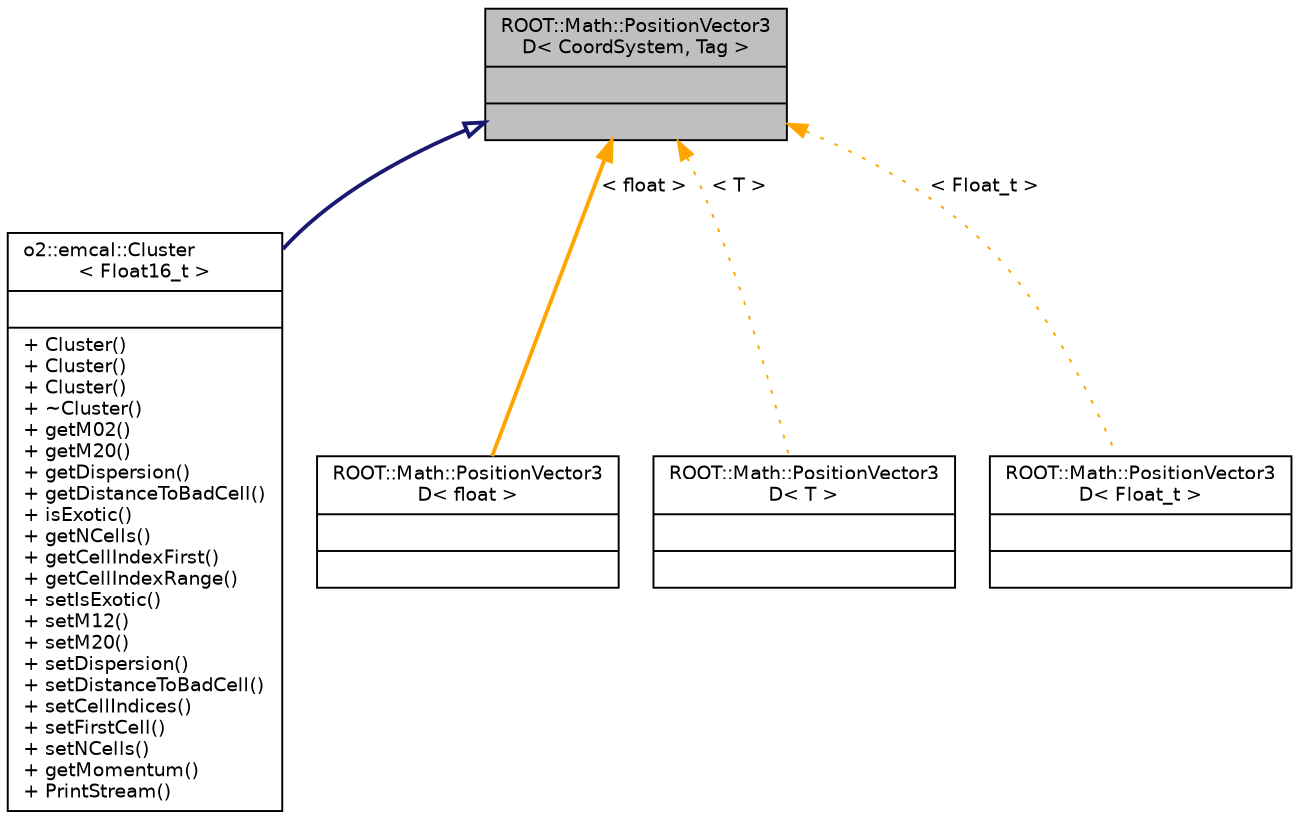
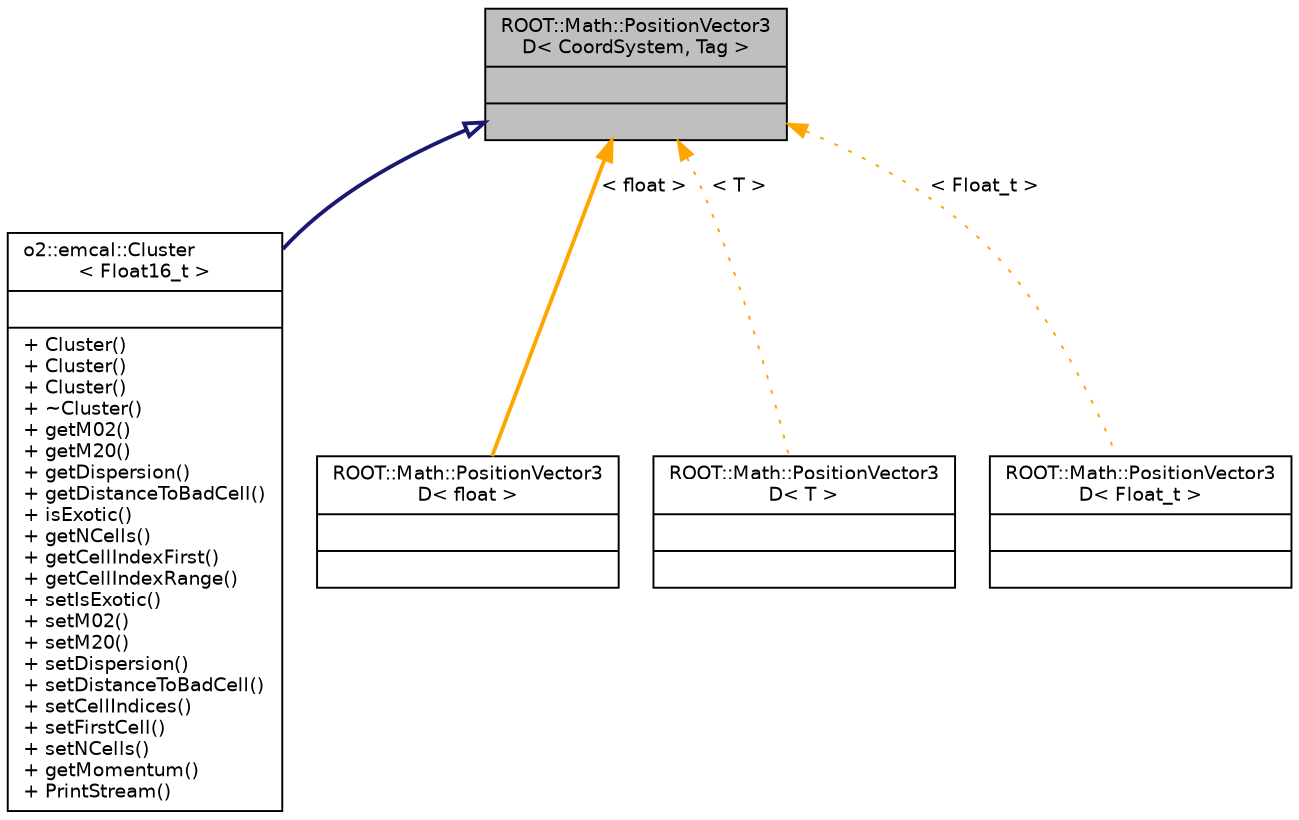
node "o2::emcal::Cluster": text "+ setM12()" -> "+ setM02()"
